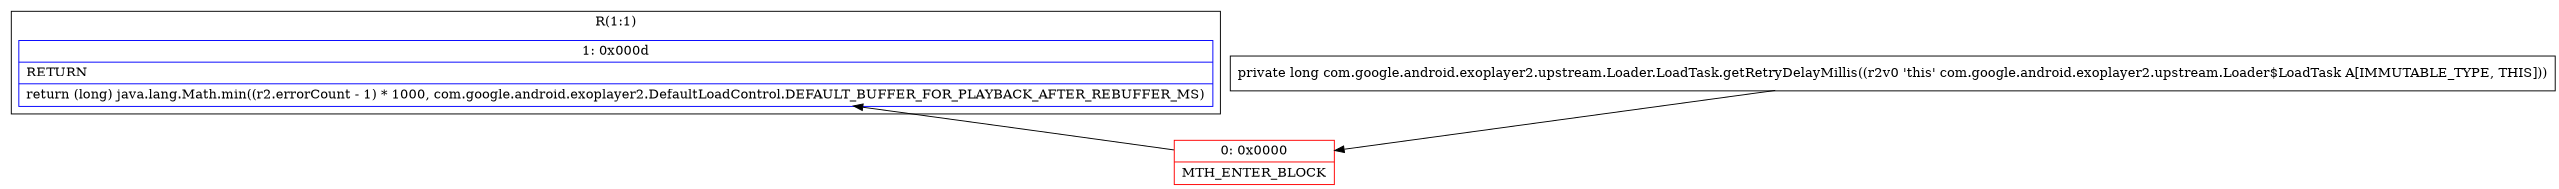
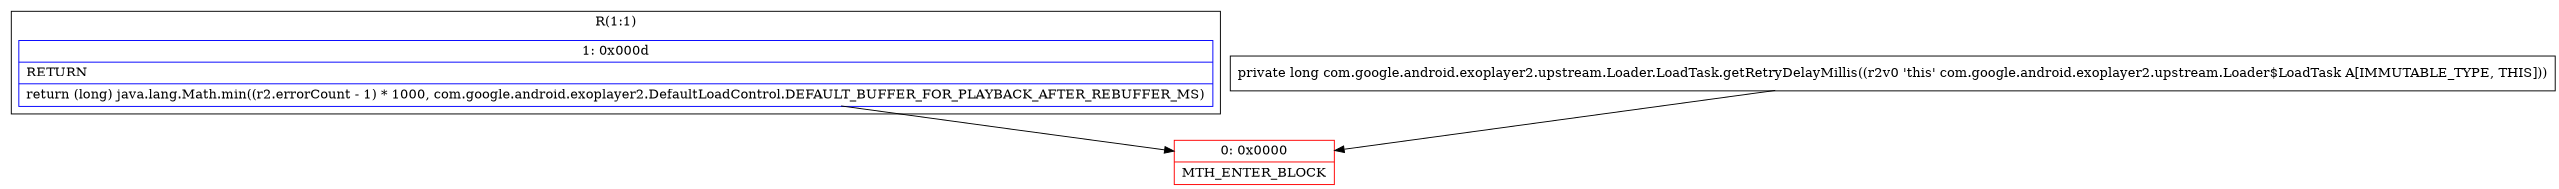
edge "0: 0x0000" -> "1: 0x000d": reversed
